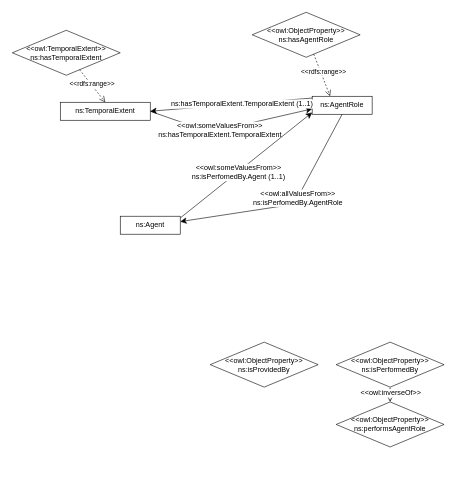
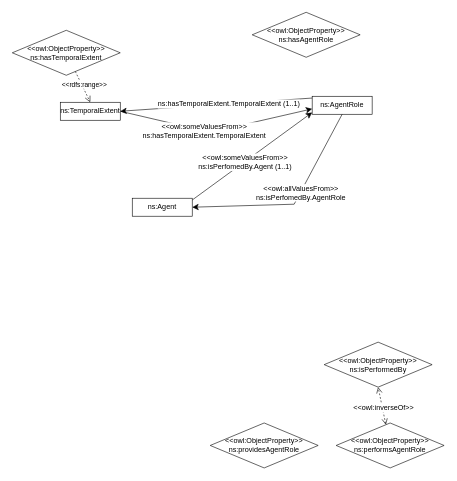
node "<<owl:TemporalExtent>> ns:hasTemporalExtent": label "<<owl:TemporalExtent>> ns:hasTemporalExtent" -> "<<owl:ObjectProperty>> ns:hasTemporalExtent"
edge "<<owl:ObjectProperty>> ns:hasAgentRole" -> "ns:AgentRole": removed, label "<<rdfs:range>>"
node "ns:TemporalExtent": size 90x18 -> 60x18
node "ns:Agent": moved (150, 225) -> (162, 207)
node "<<owl:ObjectProperty>> ns:isProvidedBy": removed
node "<<owl:ObjectProperty>> ns:isPerformedBy": moved (390, 365) -> (378, 365)
node "<<owl:ObjectProperty>> ns:performsAgentRole": moved (390, 425) -> (390, 446)
node "<<owl:ObjectProperty>> ns:providesAgentRole": added
